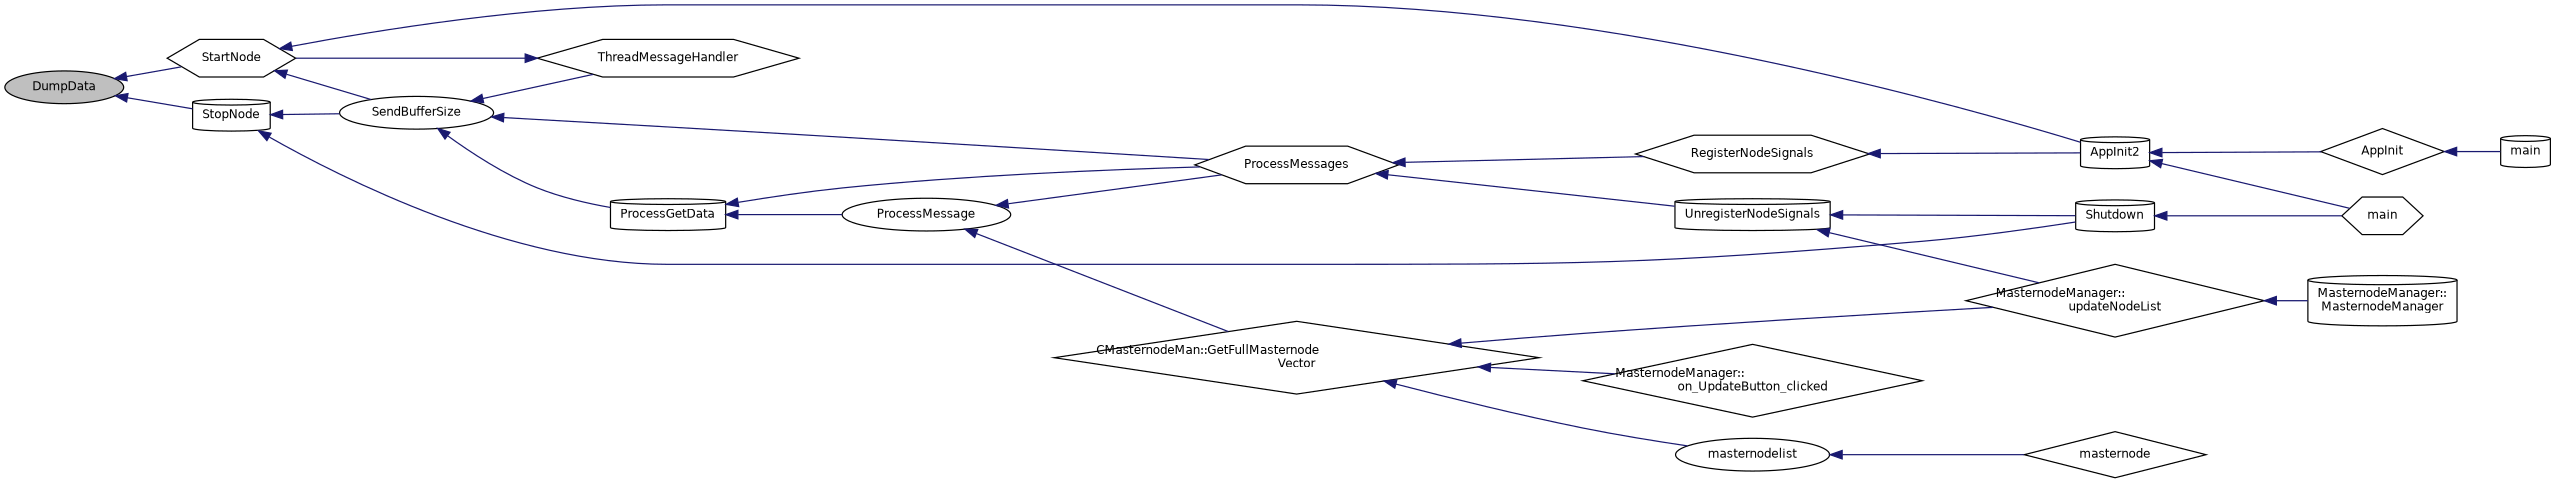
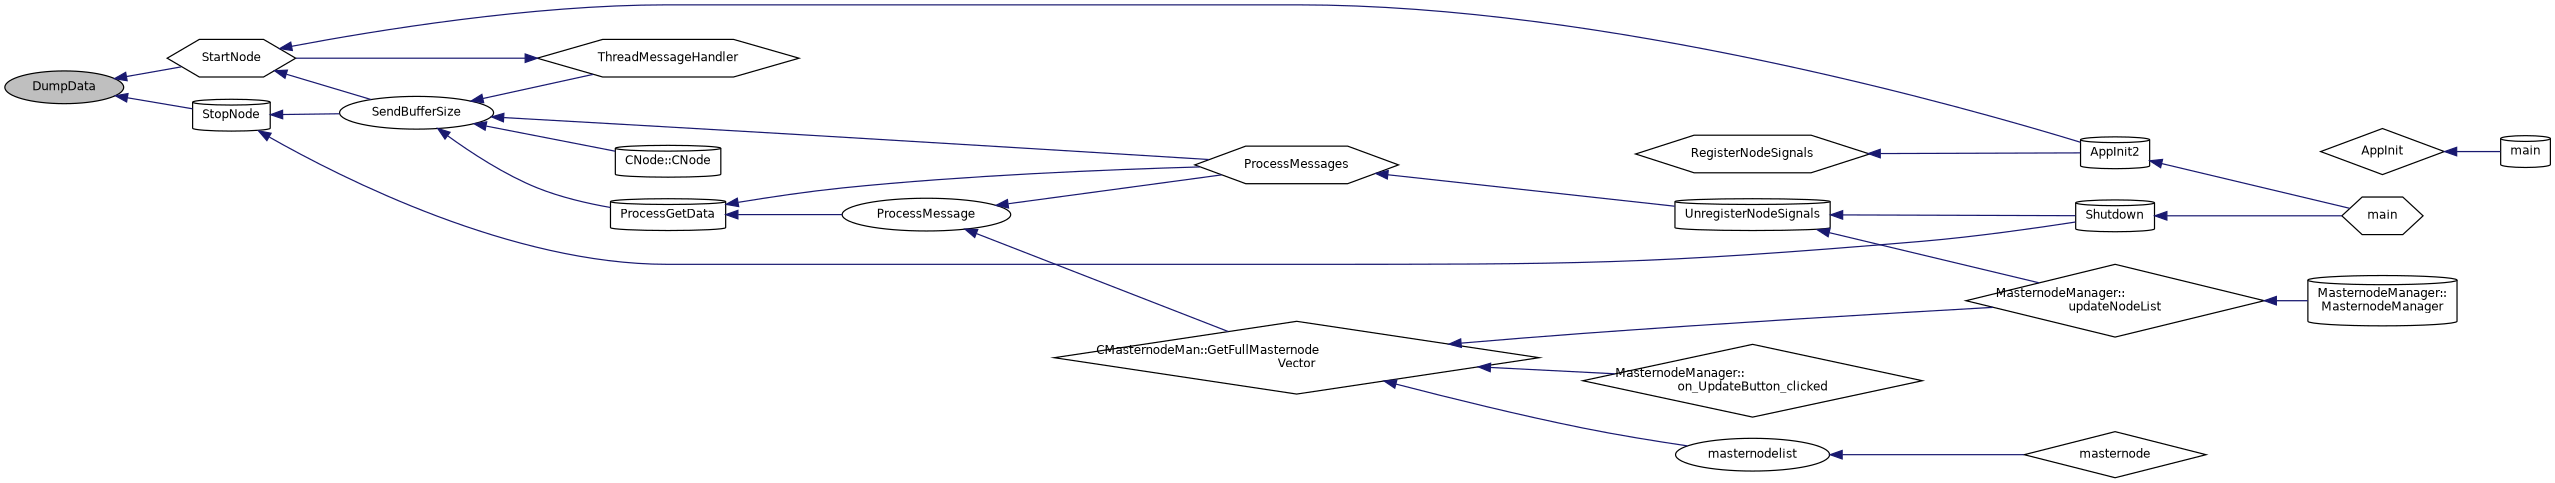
edge "AppInit" -> "AppInit2": removed
edge "RegisterNodeSignals" -> "ProcessMessages": removed
node "CNode::CNode": added
